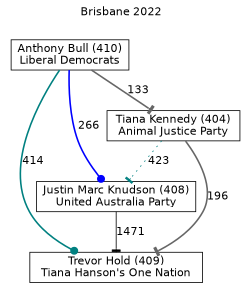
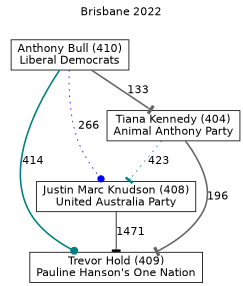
edge "Anthony Bull (410) Liberal Democrats" -> "Justin Marc Knudson (408) United Australia Party": style bold -> dotted
node "Tiana Kennedy (404) Animal Justice Party": label "Tiana Kennedy (404) Animal Justice Party" -> "Tiana Kennedy (404) Animal Anthony Party"
node "Trevor Hold (409) Tiana Hanson's One Nation": label "Trevor Hold (409) Tiana Hanson's One Nation" -> "Trevor Hold (409) Pauline Hanson's One Nation"
